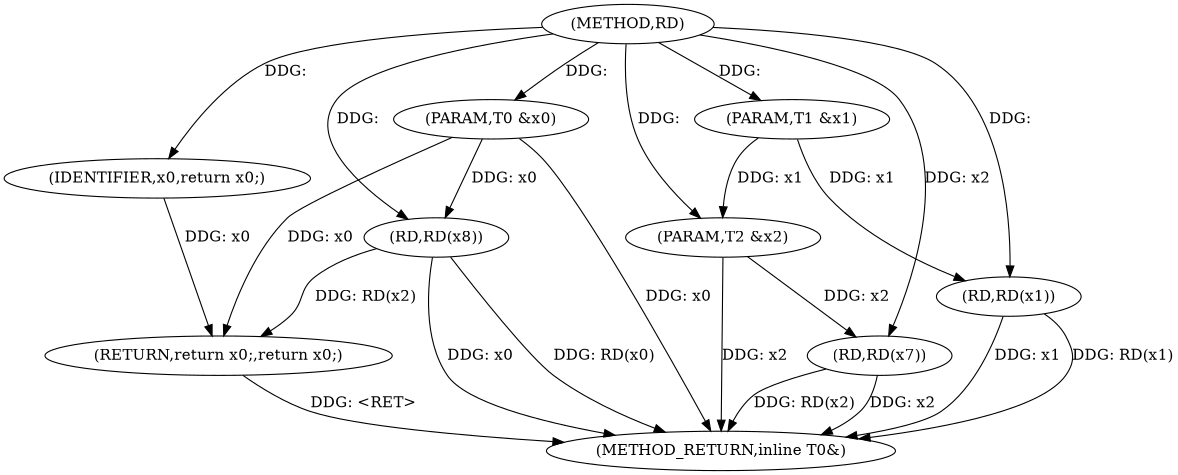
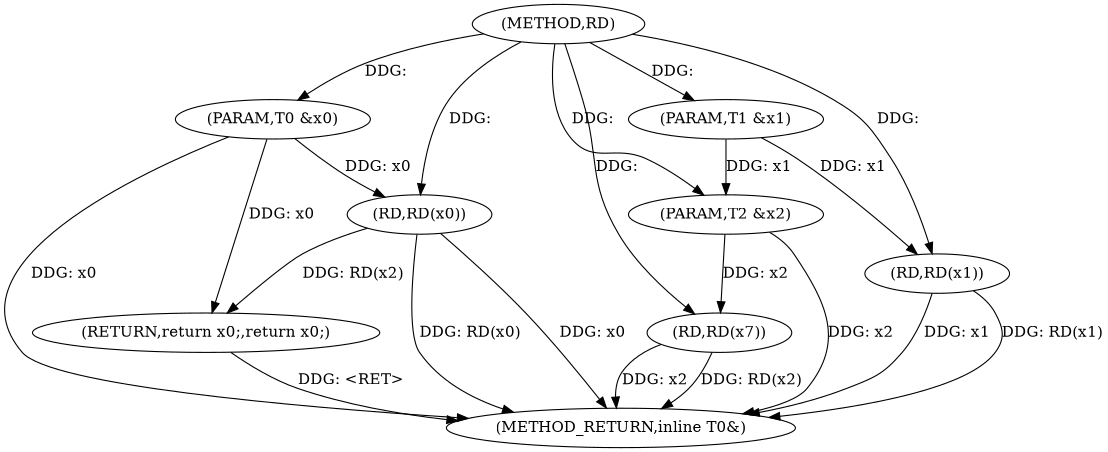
node "(IDENTIFIER,x0,return x0;)": removed
edge "(METHOD,RD)" -> "(RD,RD(x7))": label "DDG: x2" -> "DDG: "
node "(RD,RD(x8))": label "(RD,RD(x8))" -> "(RD,RD(x0))"
